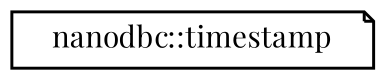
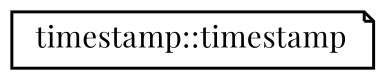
node "nanodbc::timestamp": label "nanodbc::timestamp" -> "timestamp::timestamp"
